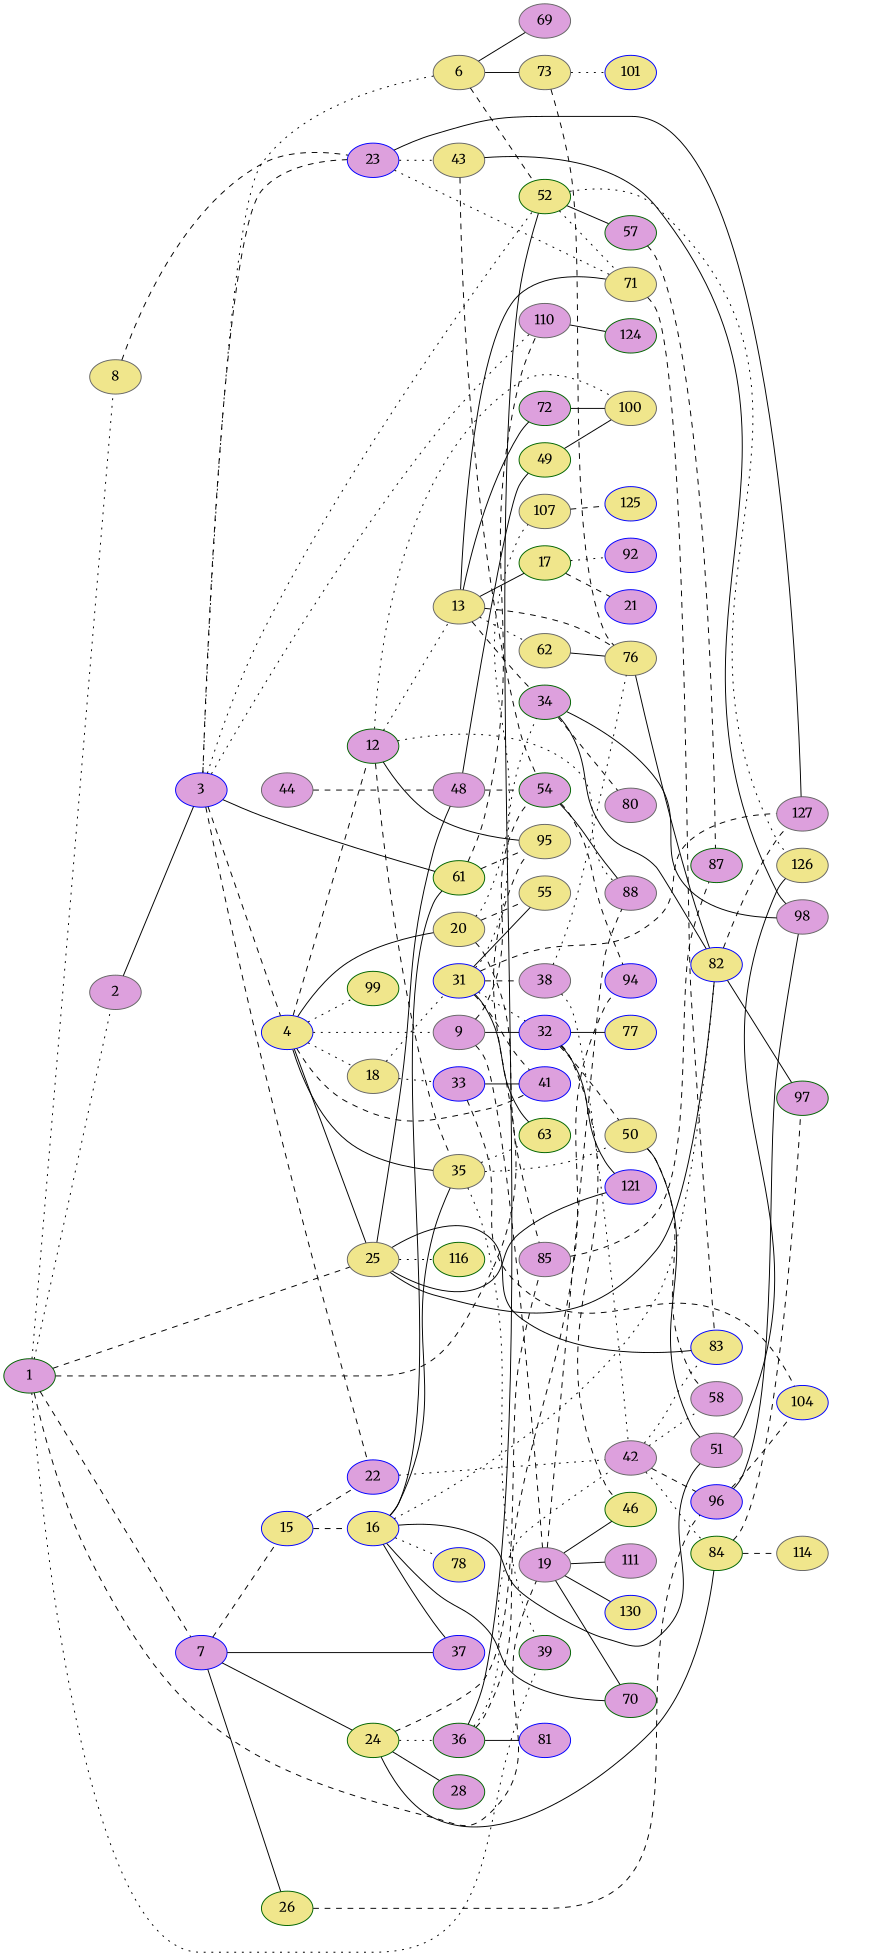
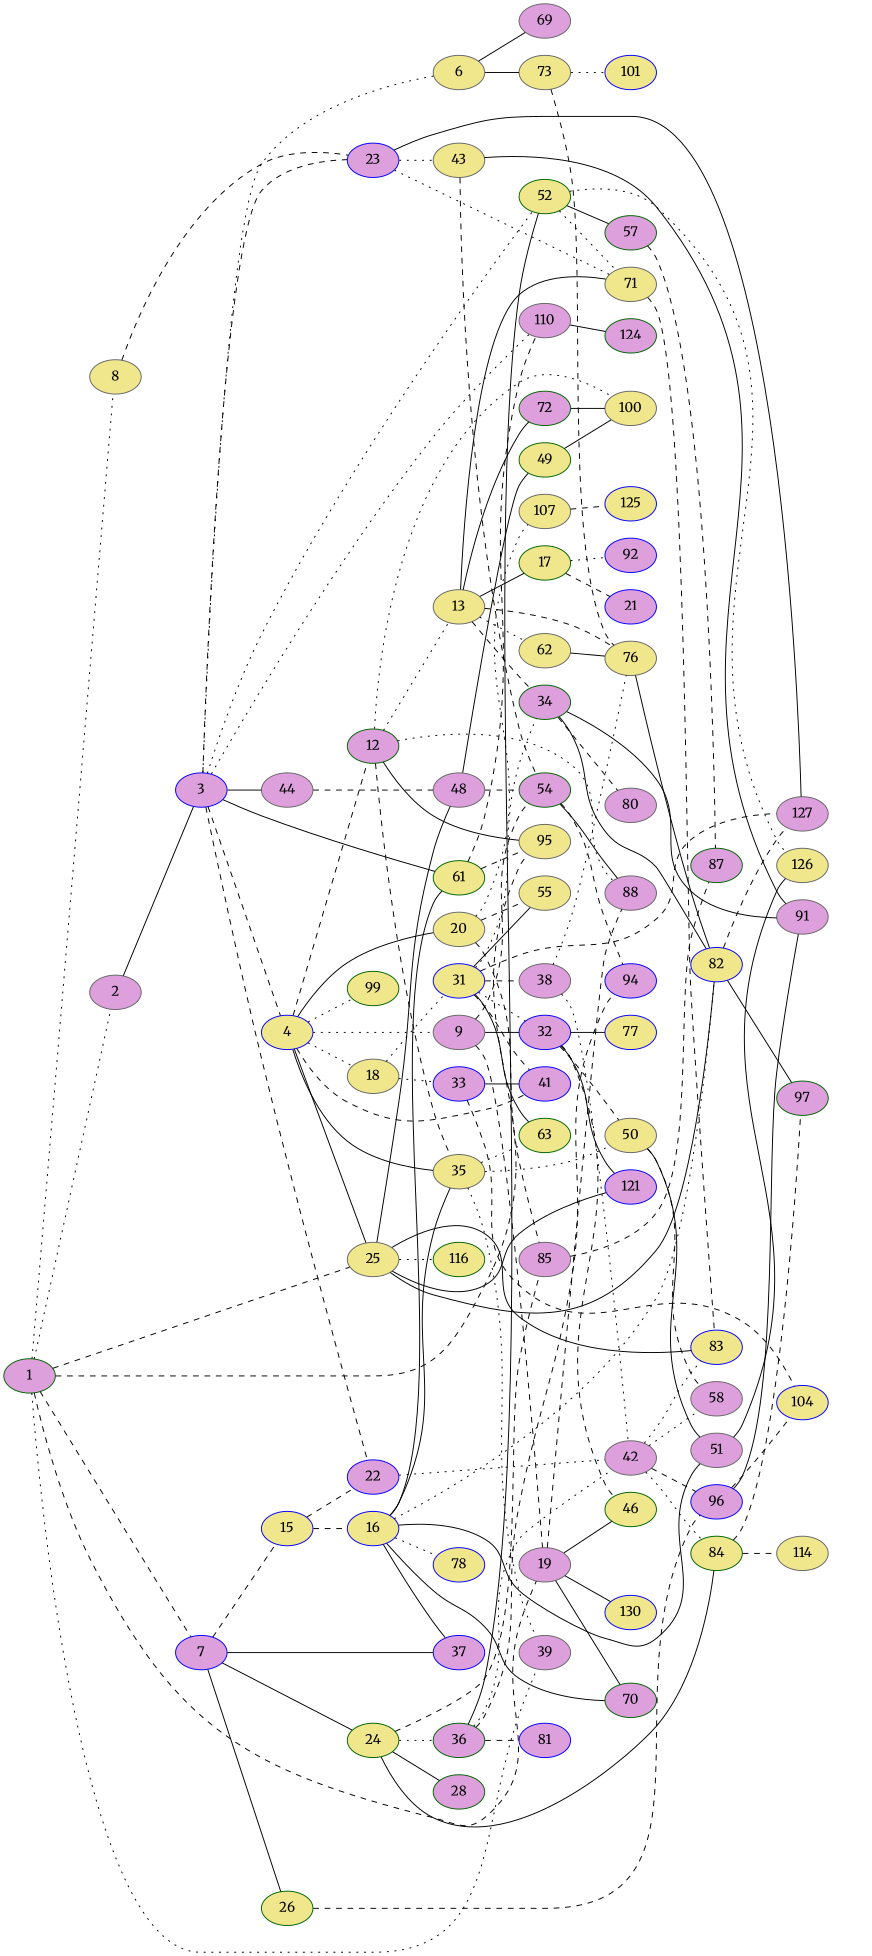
edge "6" -- "52": removed
edge "3" -- "44": added
node "98": label "98" -> "91"
node "111": removed
node "39": color darkgreen -> gray40
edge "36" -- "81": style solid -> dashed
